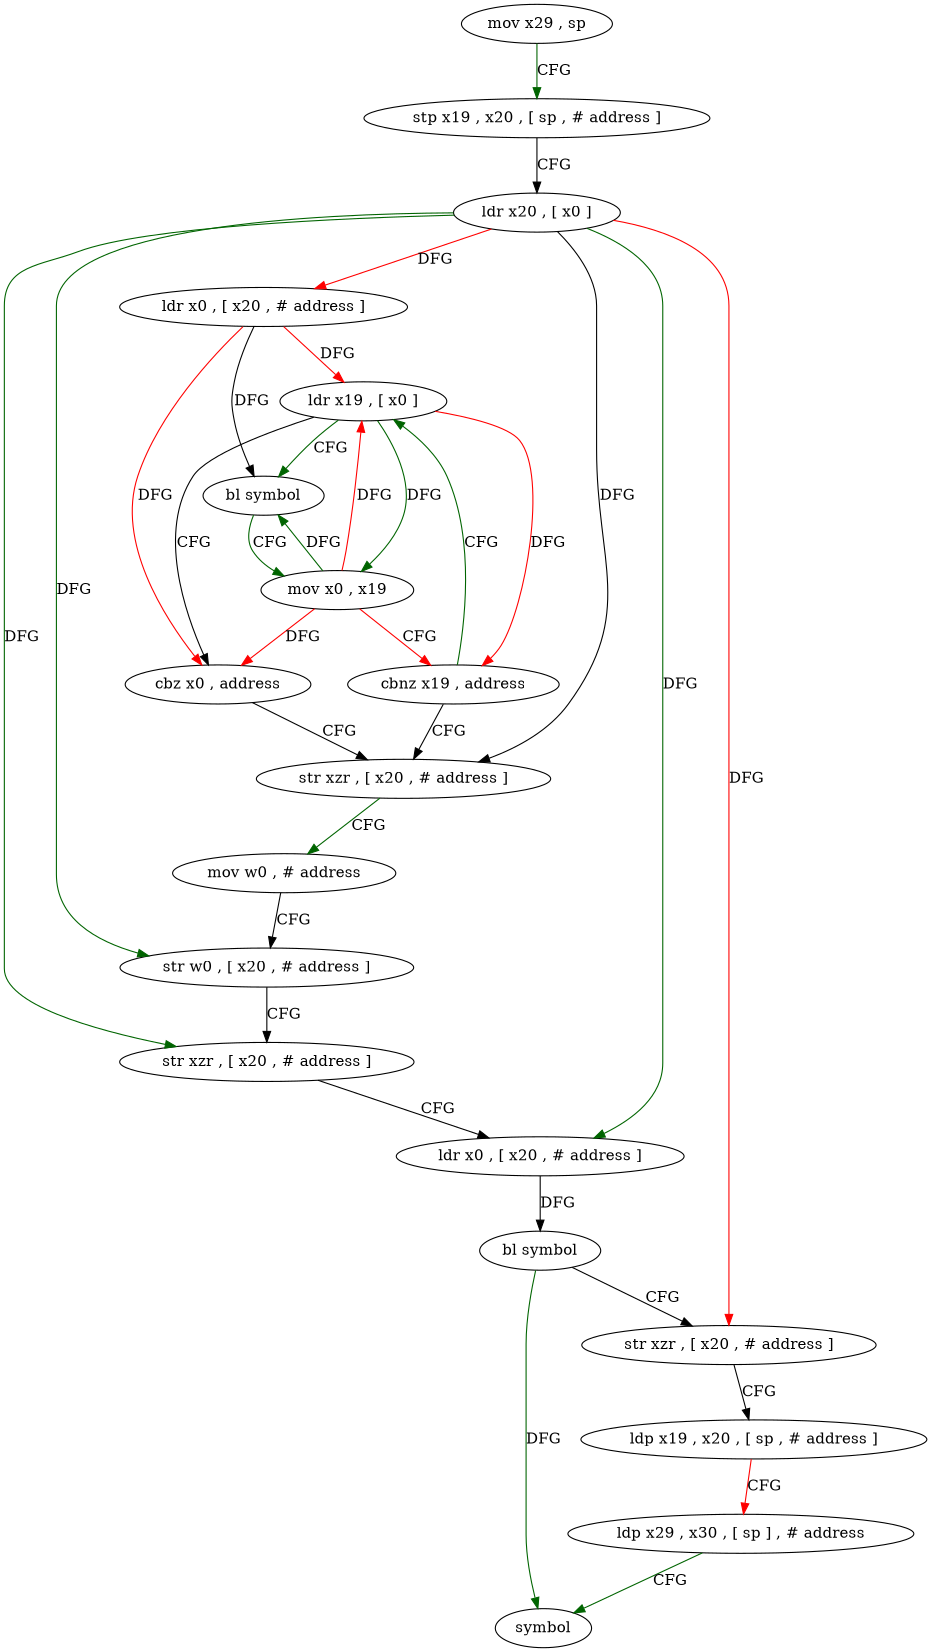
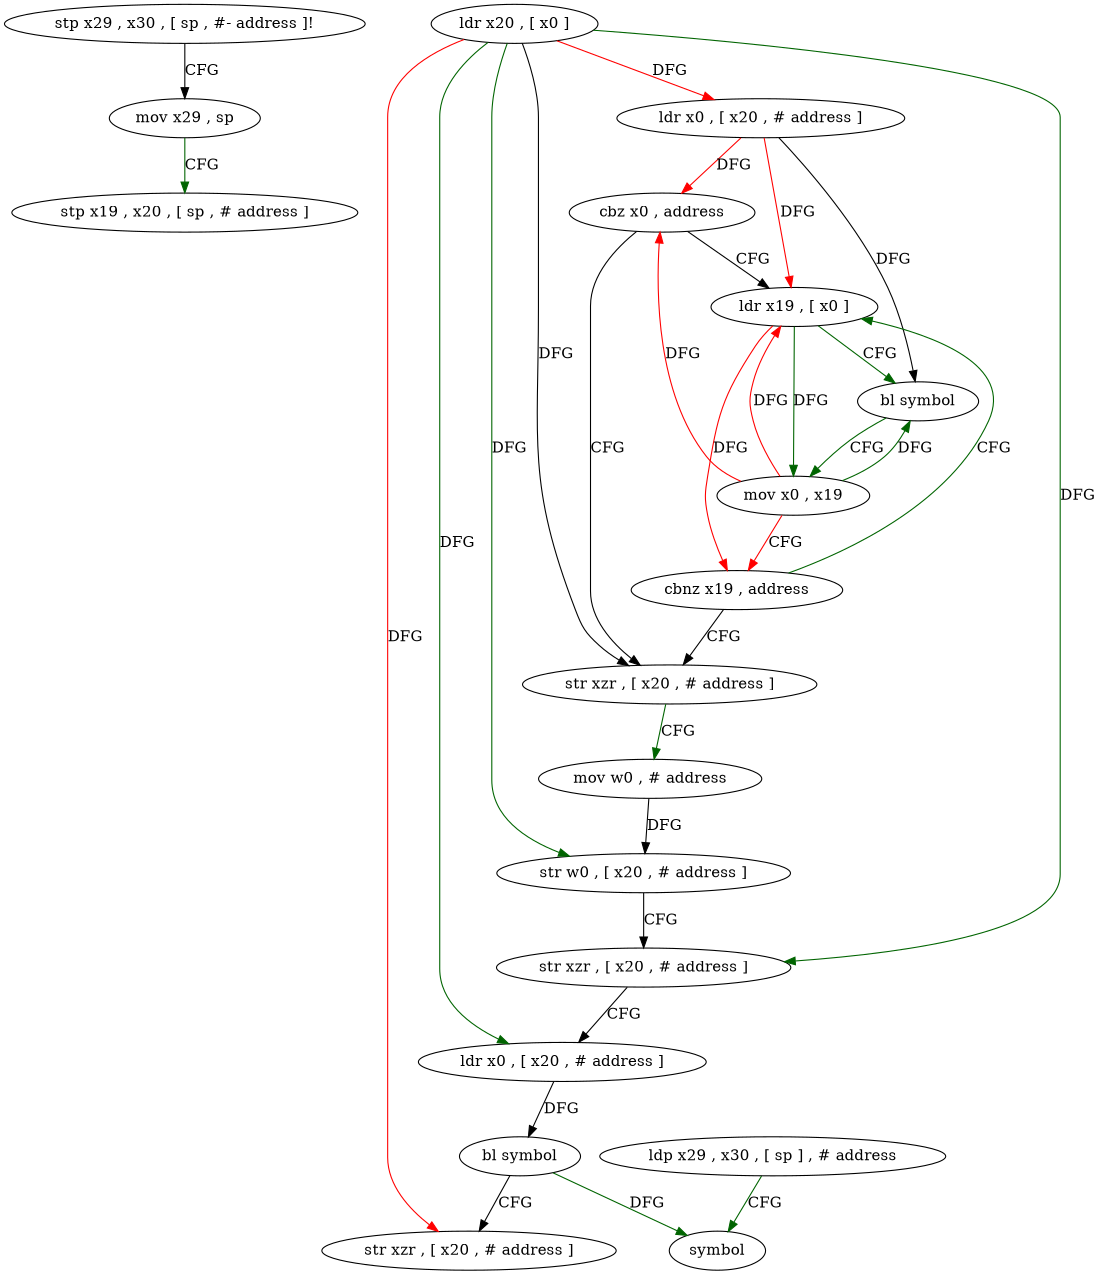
node "stp x29 , x30 , [ sp , #- address ]!": added
edge "stp x19 , x20 , [ sp , # address ]" -> "ldr x20 , [ x0 ]": removed, label "CFG"
edge "ldr x19 , [ x0 ]" -> "cbz x0 , address": reversed
edge "mov w0 , # address" -> "str w0 , [ x20 , # address ]": label "CFG" -> "DFG"
node "ldp x19 , x20 , [ sp , # address ]": removed
